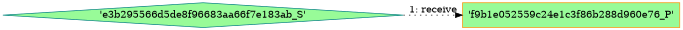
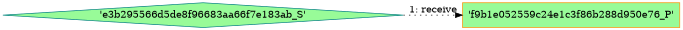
node "'f9b1e052559c24e1c3f86b288d960e76_P'": label "'f9b1e052559c24e1c3f86b288d960e76_P'" -> "'f9b1e052559c24e1c3f86b288d950e76_P'"
